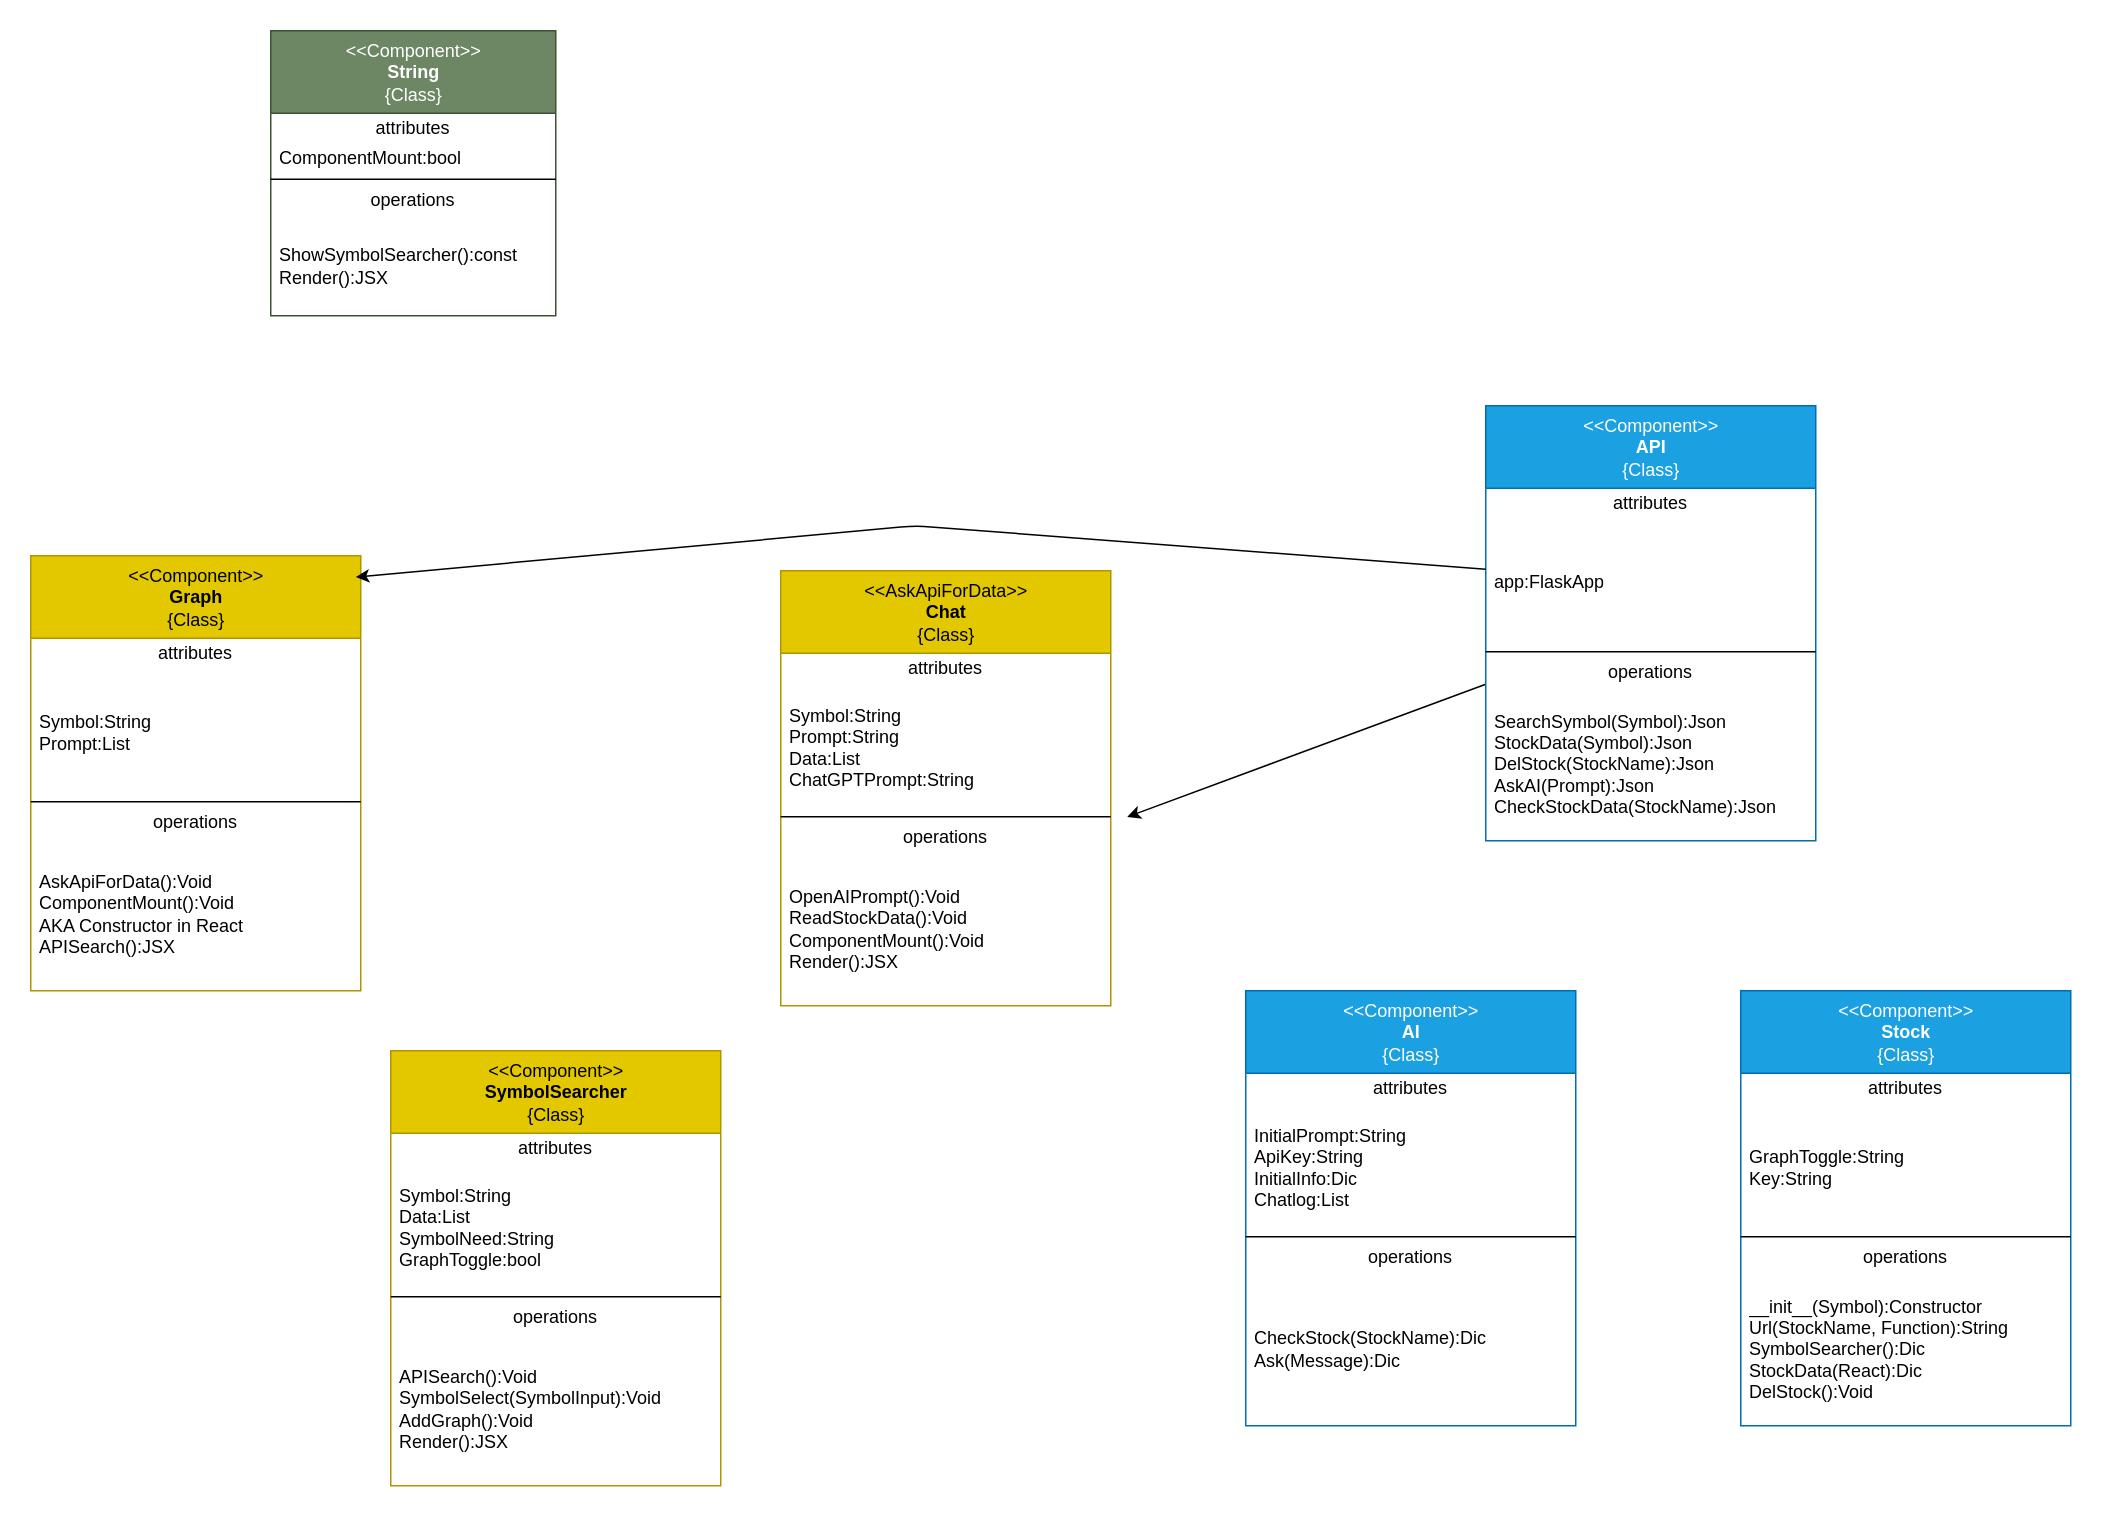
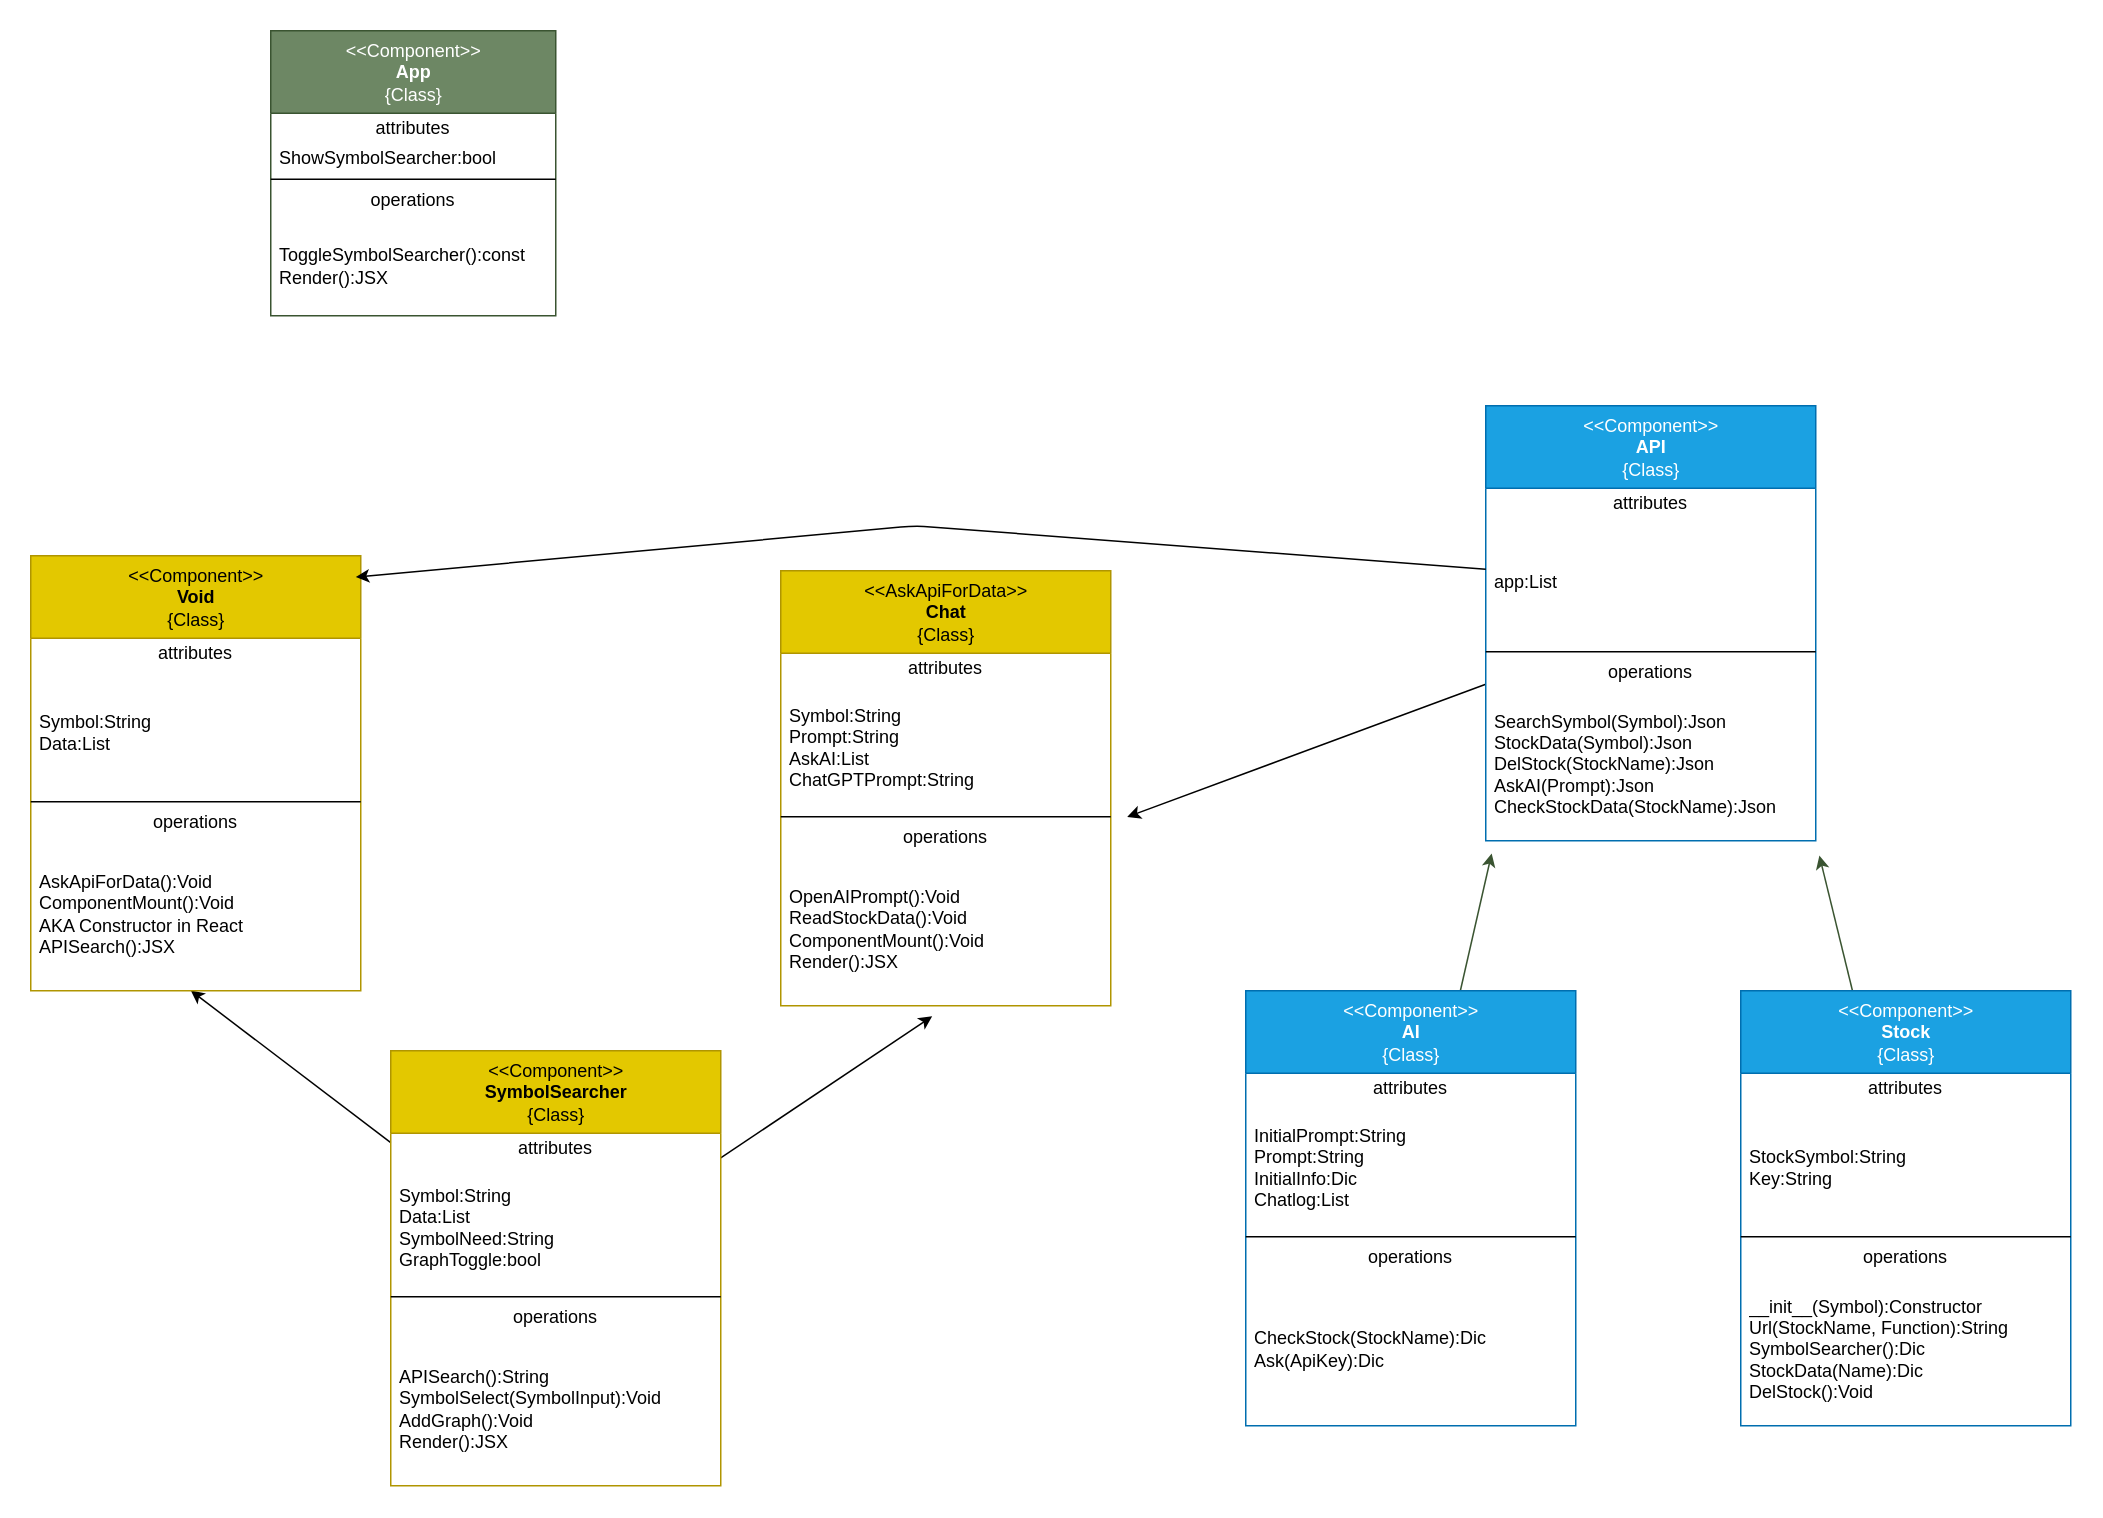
node "<<Component>> String {Class}": label "<<Component>> String {Class}" -> "<<Component>> App {Class}"
node "ComponentMount:bool": label "ComponentMount:bool" -> "ShowSymbolSearcher:bool"
node "ShowSymbolSearcher():const Render():JSX": label "ShowSymbolSearcher():const Render():JSX" -> "ToggleSymbolSearcher():const Render():JSX"
node "app:FlaskApp": label "app:FlaskApp" -> "app:List"
node "<<Component>> Graph {Class}": label "<<Component>> Graph {Class}" -> "<<Component>> Void {Class}"
node "Symbol:String Prompt:List": label "Symbol:String Prompt:List" -> "Symbol:String Data:List"
node "Symbol:String Prompt:String Data:List ChatGPTPrompt:String": label "Symbol:String Prompt:String Data:List ChatGPTPrompt:String" -> "Symbol:String Prompt:String AskAI:List ChatGPTPrompt:String"
edge "<<Component>> AI {Class}" -> "SearchSymbol(Symbol):Json StockData(Symbol):Json DelStock(StockName):Json AskAI(Prompt):Json CheckStockData(StockName):Json": added
edge "<<Component>> Stock {Class}" -> "SearchSymbol(Symbol):Json StockData(Symbol):Json DelStock(StockName):Json AskAI(Prompt):Json CheckStockData(StockName):Json": added
edge "<<Component>> SymbolSearcher {Class}" -> "AskApiForData():Void ComponentMount():Void AKA Constructor in React APISearch():JSX": added
edge "<<Component>> SymbolSearcher {Class}" -> "OpenAIPrompt():Void ReadStockData():Void ComponentMount():Void Render():JSX": added
node "InitialPrompt:String ApiKey:String InitialInfo:Dic Chatlog:List": label "InitialPrompt:String ApiKey:String InitialInfo:Dic Chatlog:List" -> "InitialPrompt:String Prompt:String InitialInfo:Dic Chatlog:List"
node "GraphToggle:String Key:String": label "GraphToggle:String Key:String" -> "StockSymbol:String Key:String"
node "CheckStock(StockName):Dic Ask(Message):Dic": label "CheckStock(StockName):Dic Ask(Message):Dic" -> "CheckStock(StockName):Dic Ask(ApiKey):Dic"
node "__init__(Symbol):Constructor Url(StockName, Function):String SymbolSearcher():Dic StockData(React):Dic DelStock():Void": label "__init__(Symbol):Constructor Url(StockName, Function):String SymbolSearcher():Dic StockData(React):Dic DelStock():Void" -> "__init__(Symbol):Constructor Url(StockName, Function):String SymbolSearcher():Dic StockData(Name):Dic DelStock():Void"
node "APISearch():Void SymbolSelect(SymbolInput):Void AddGraph():Void Render():JSX": label "APISearch():Void SymbolSelect(SymbolInput):Void AddGraph():Void Render():JSX" -> "APISearch():String SymbolSelect(SymbolInput):Void AddGraph():Void Render():JSX"
